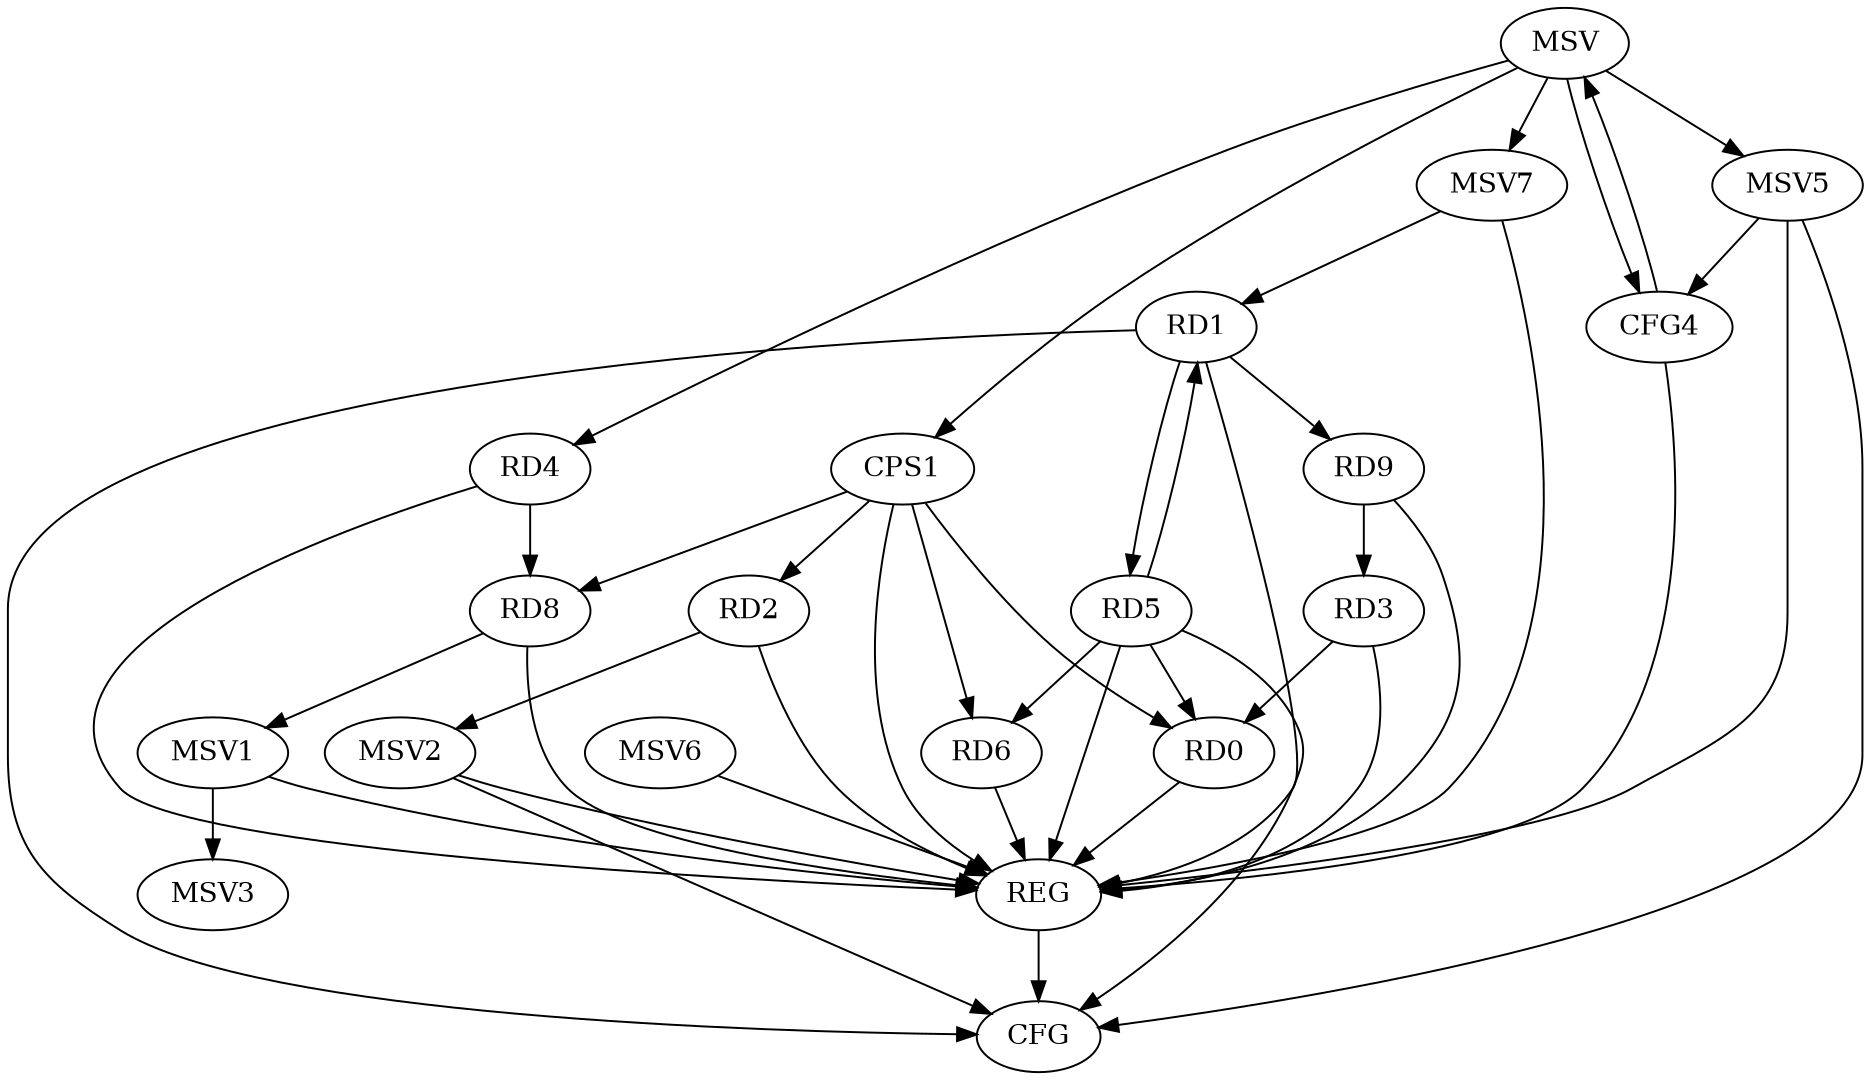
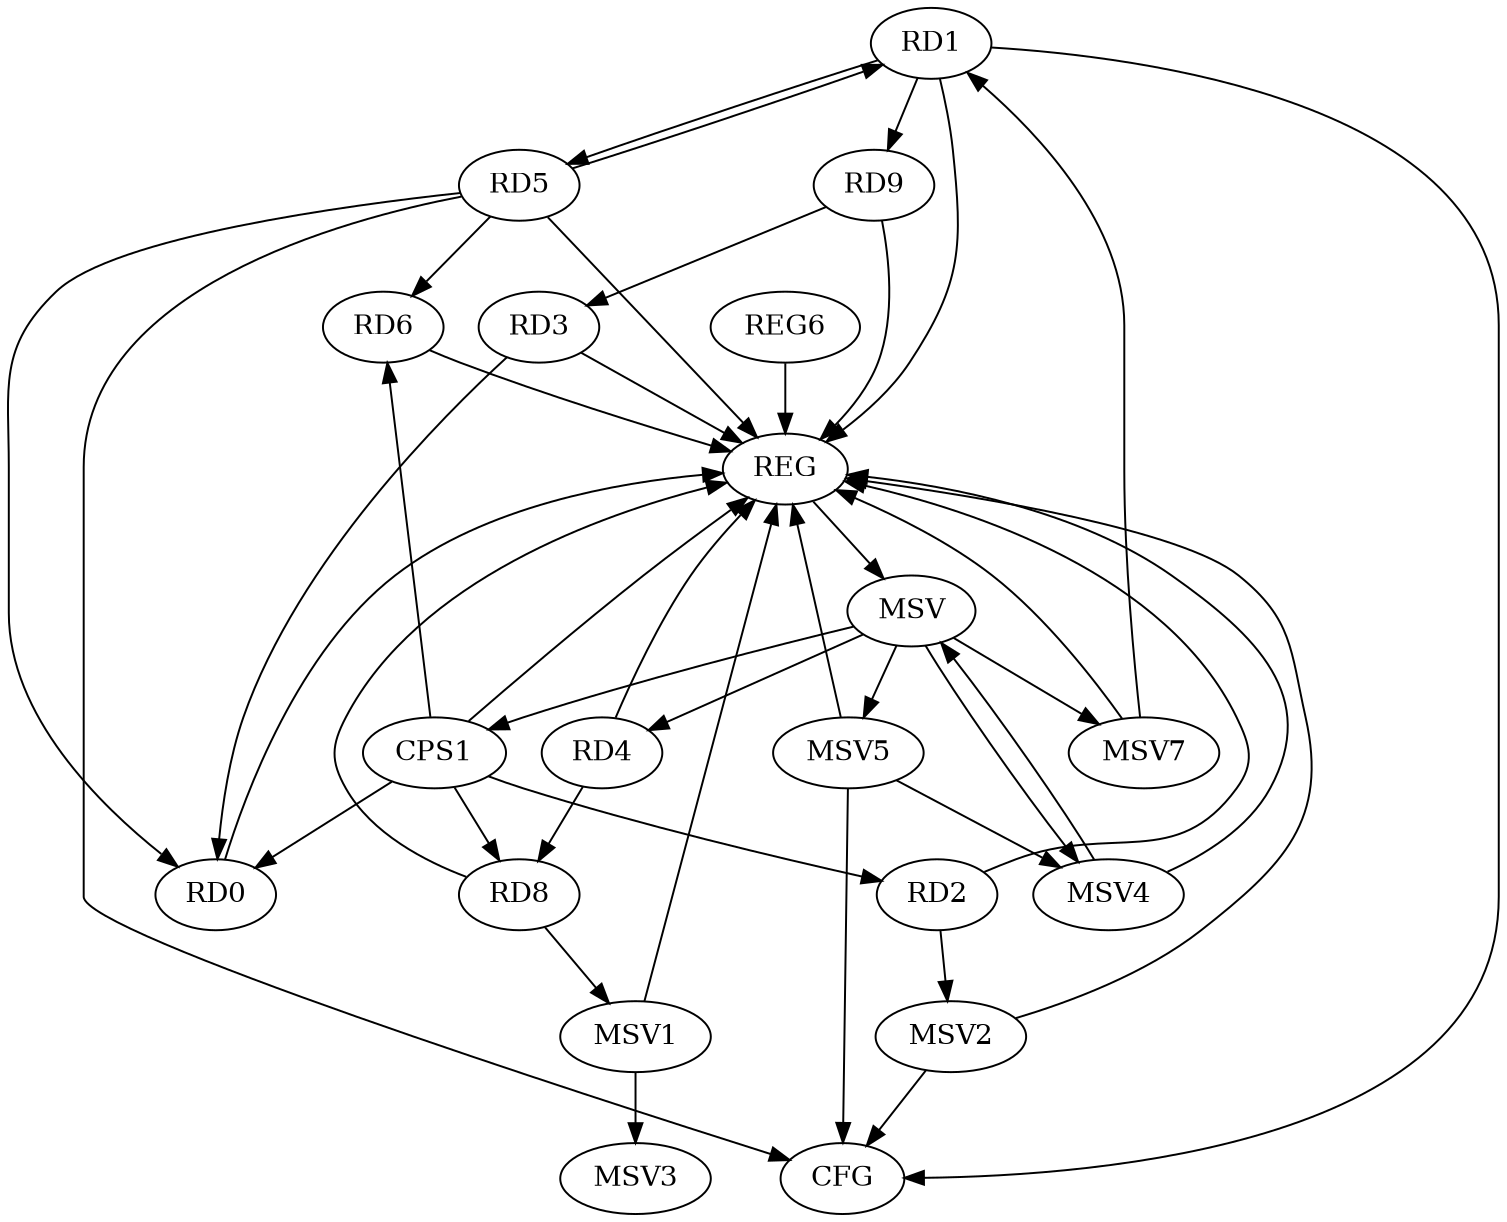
node "CFG4": label "CFG4" -> "MSV4"
node "MSV6": label "MSV6" -> "REG6"
edge "REG" -> "CFG": now "REG" -> "MSV"
